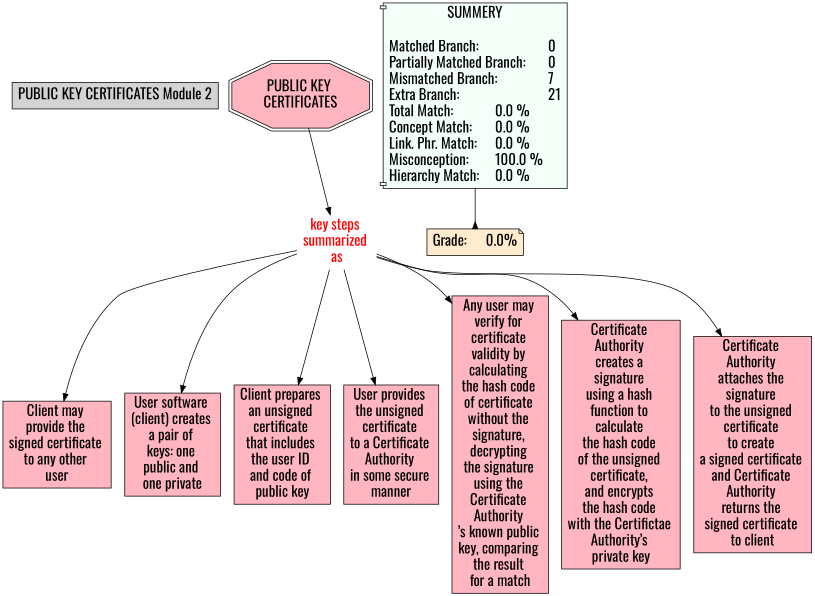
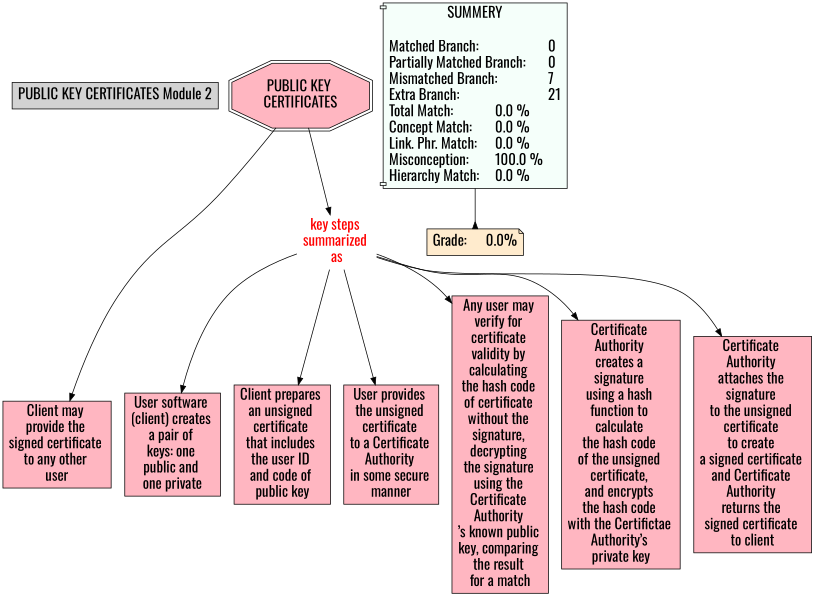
edge "key steps summarized as" -> "Client may provide the signed certificate to any other user": now "PUBLIC KEY CERTIFICATES" -> "Client may provide the signed certificate to any other user"
